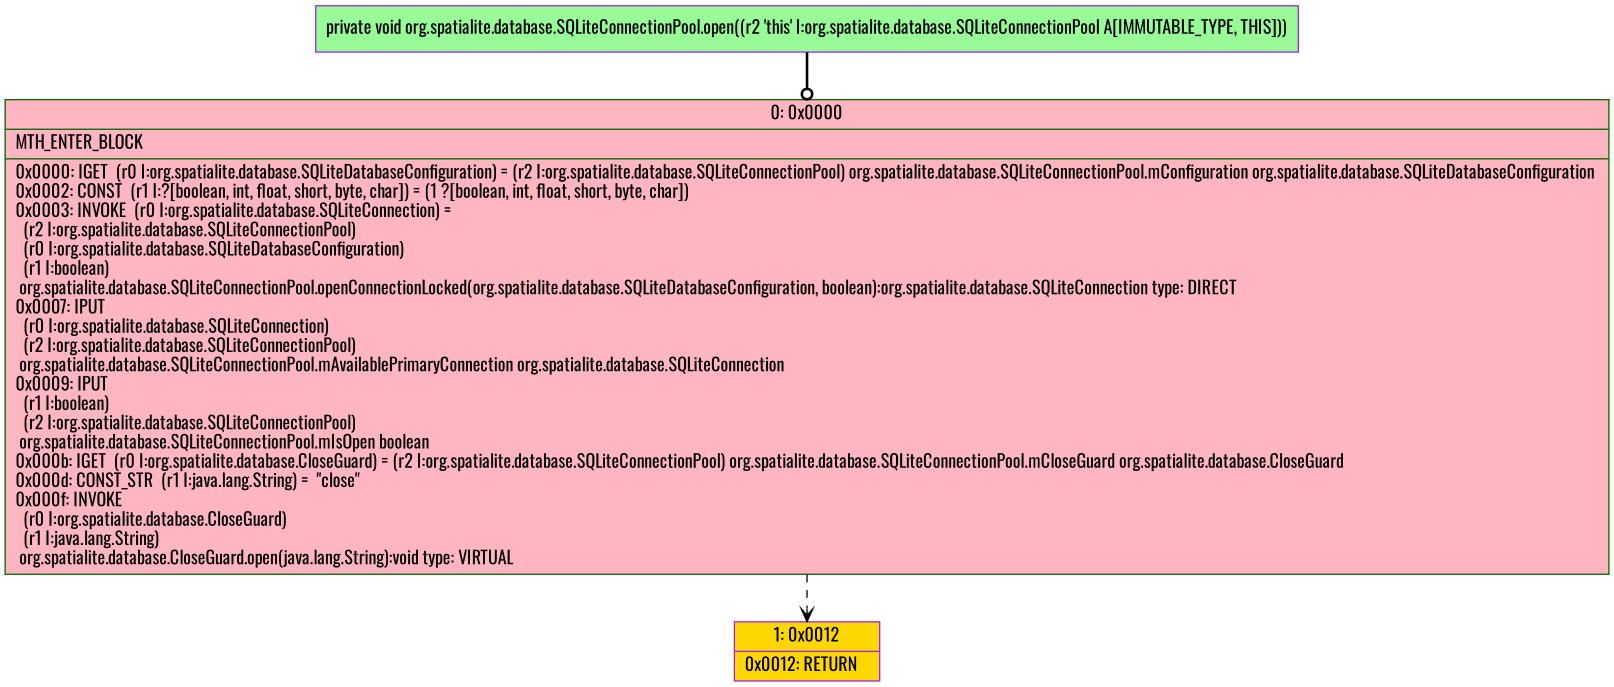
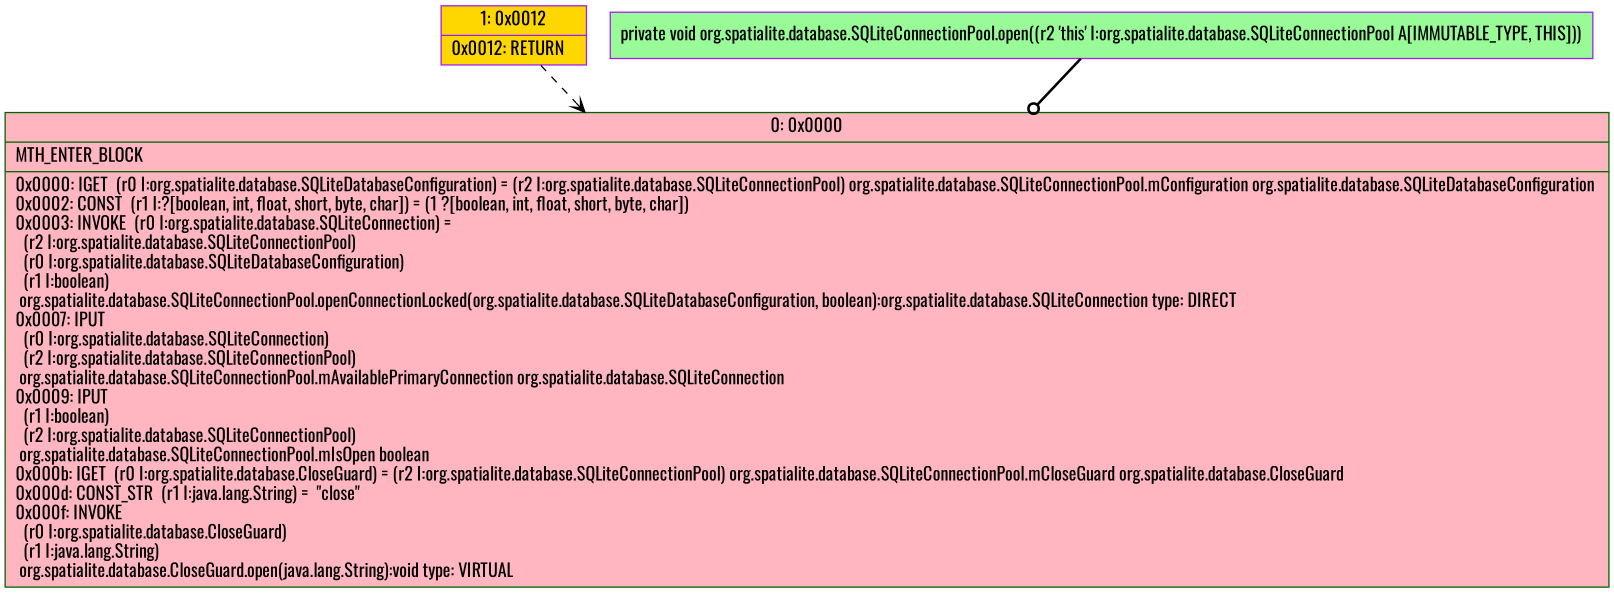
edge "0: 0x0000" -> "1: 0x0012": reversed
